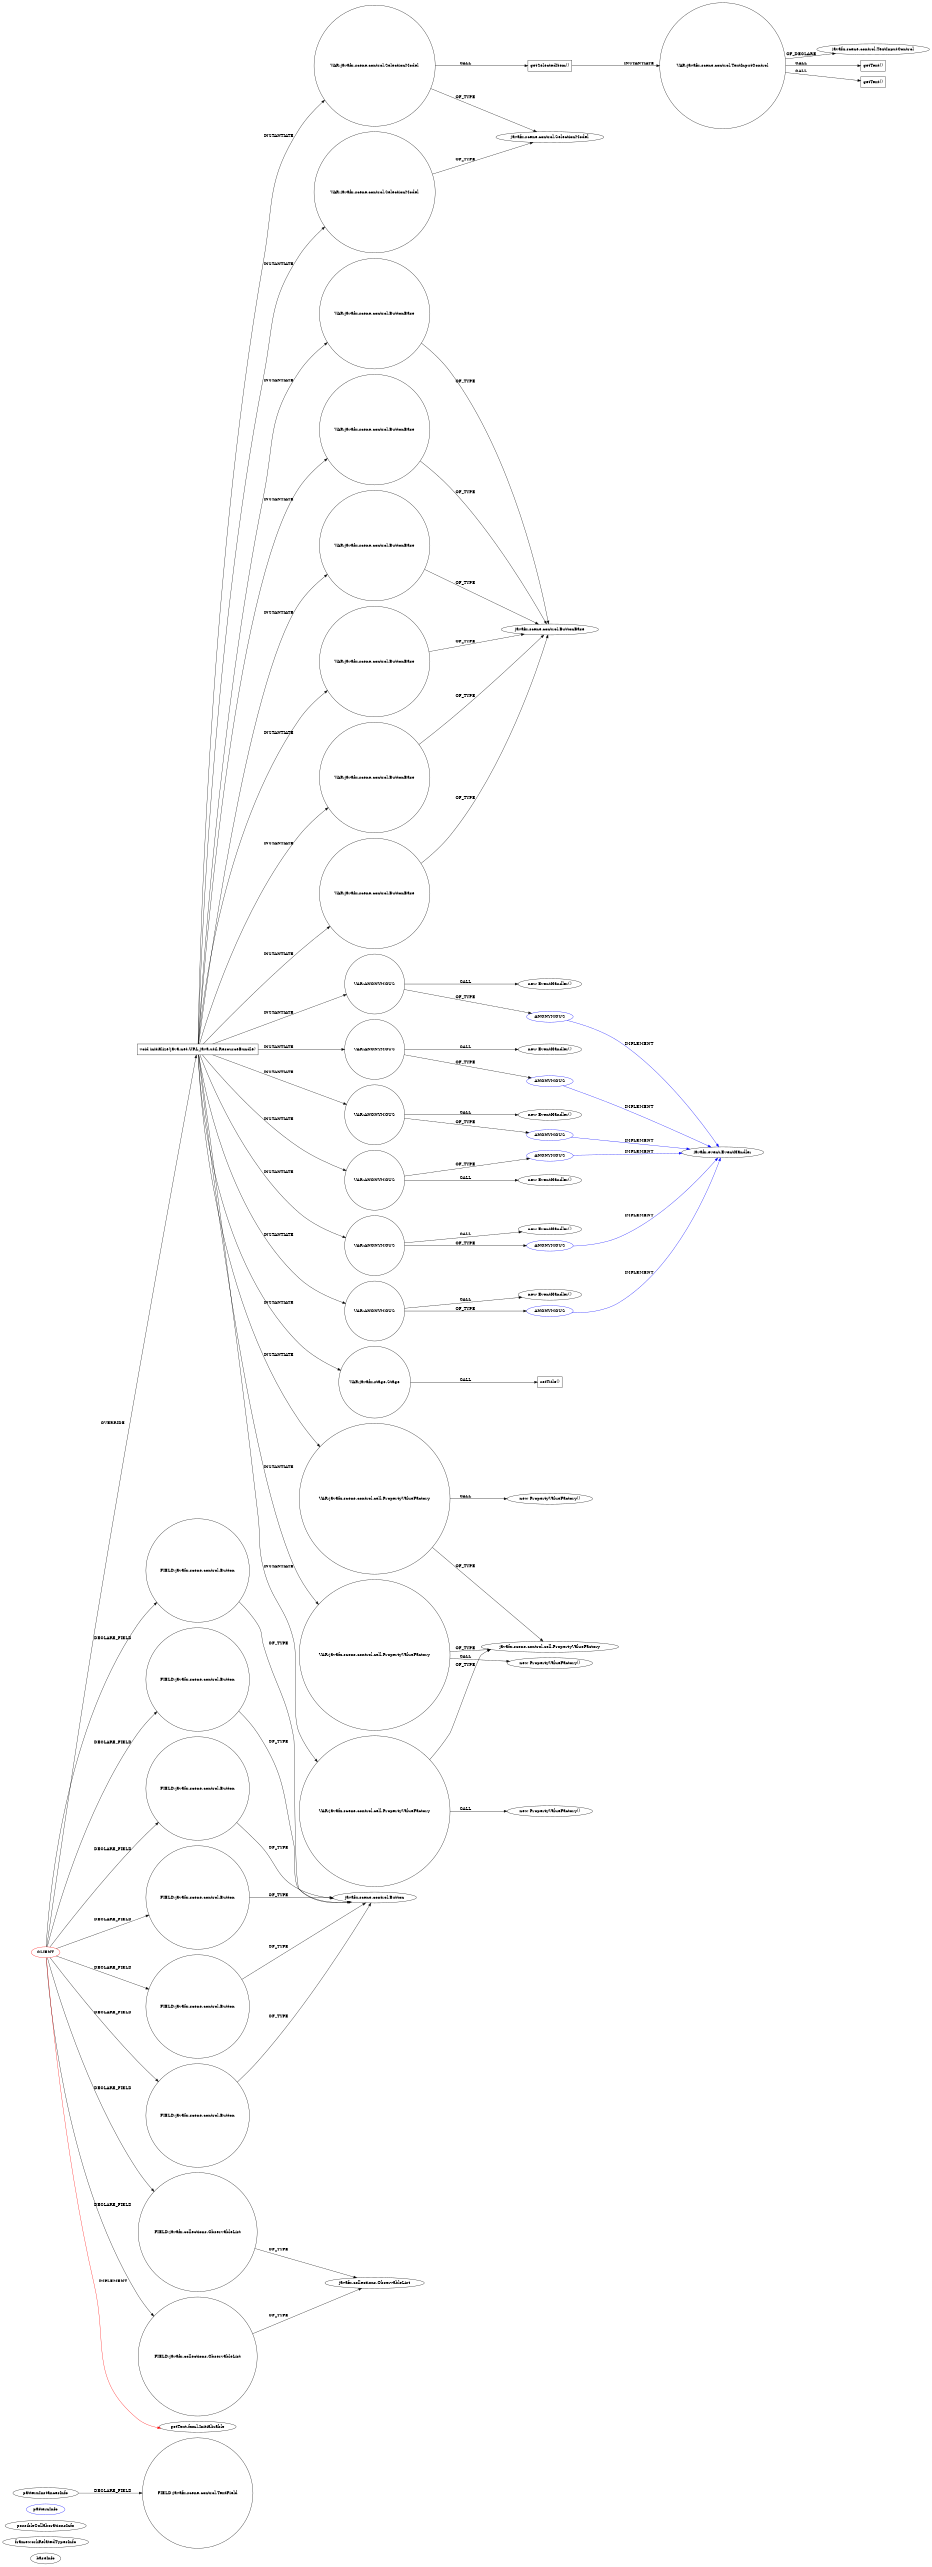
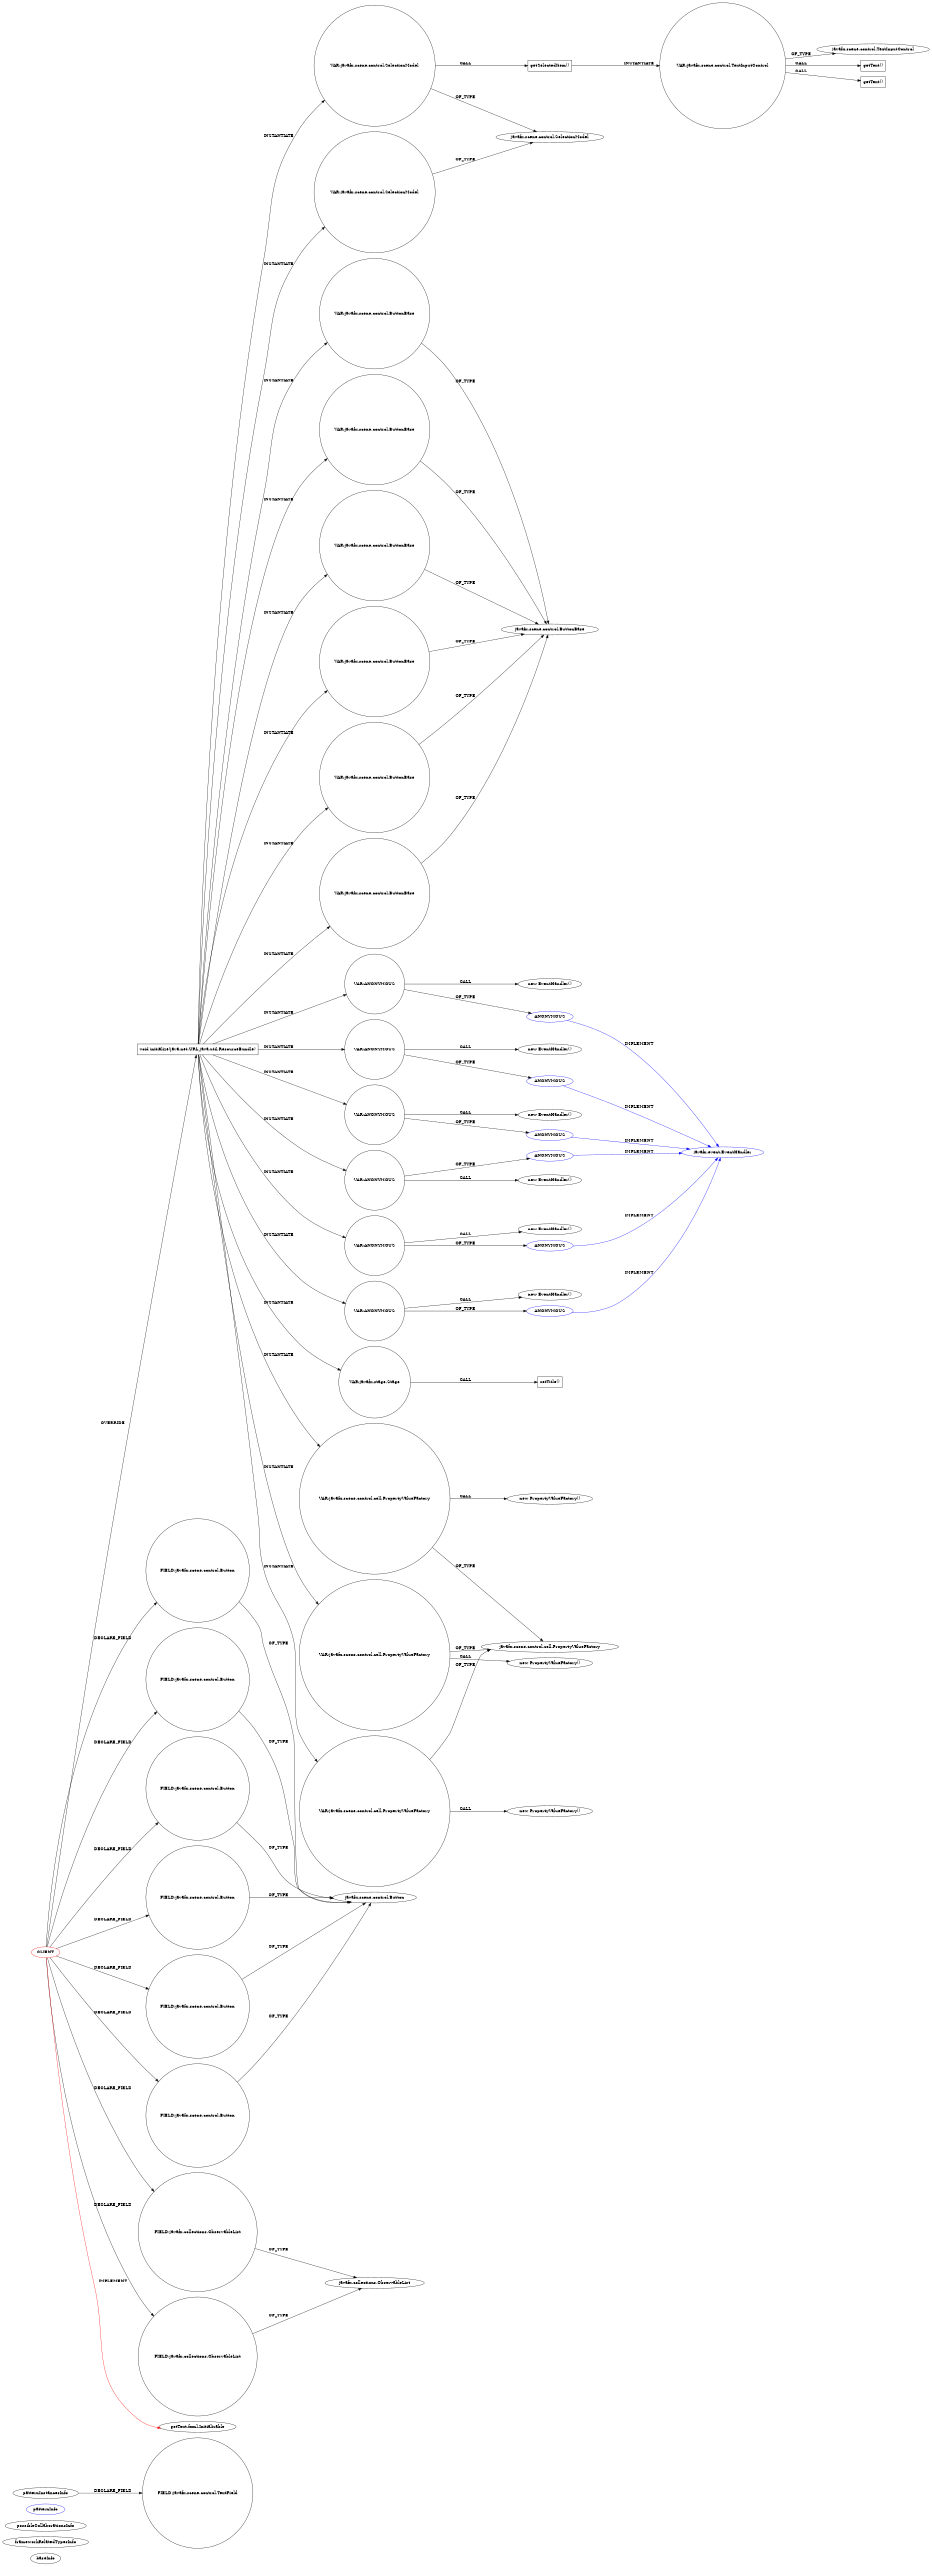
edge "VAR:javafx.scene.control.TextInputControl" -> "javafx.scene.control.TextInputControl": label "OF_DECLARE" -> "OF_TYPE"
node "javafx.event.EventHandler": color black -> blue
